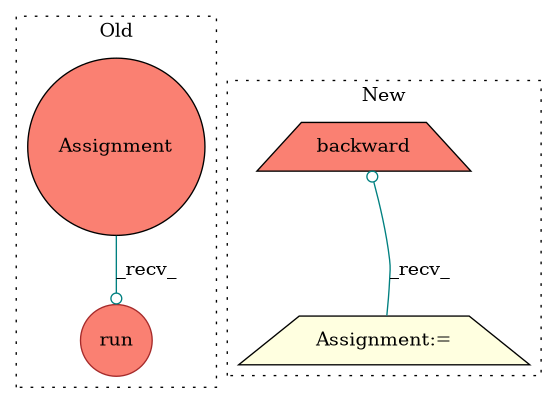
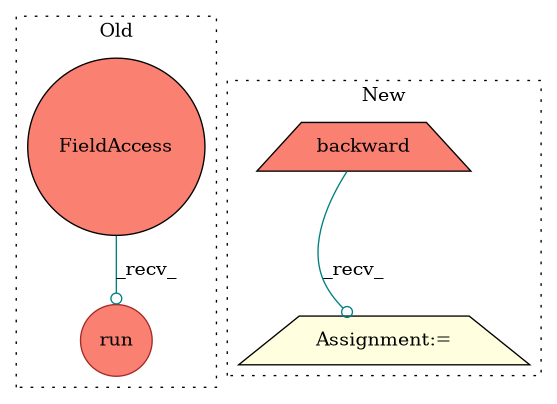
node "Assignment": label "Assignment" -> "FieldAccess"
edge "Assignment:=" -> "backward": reversed
